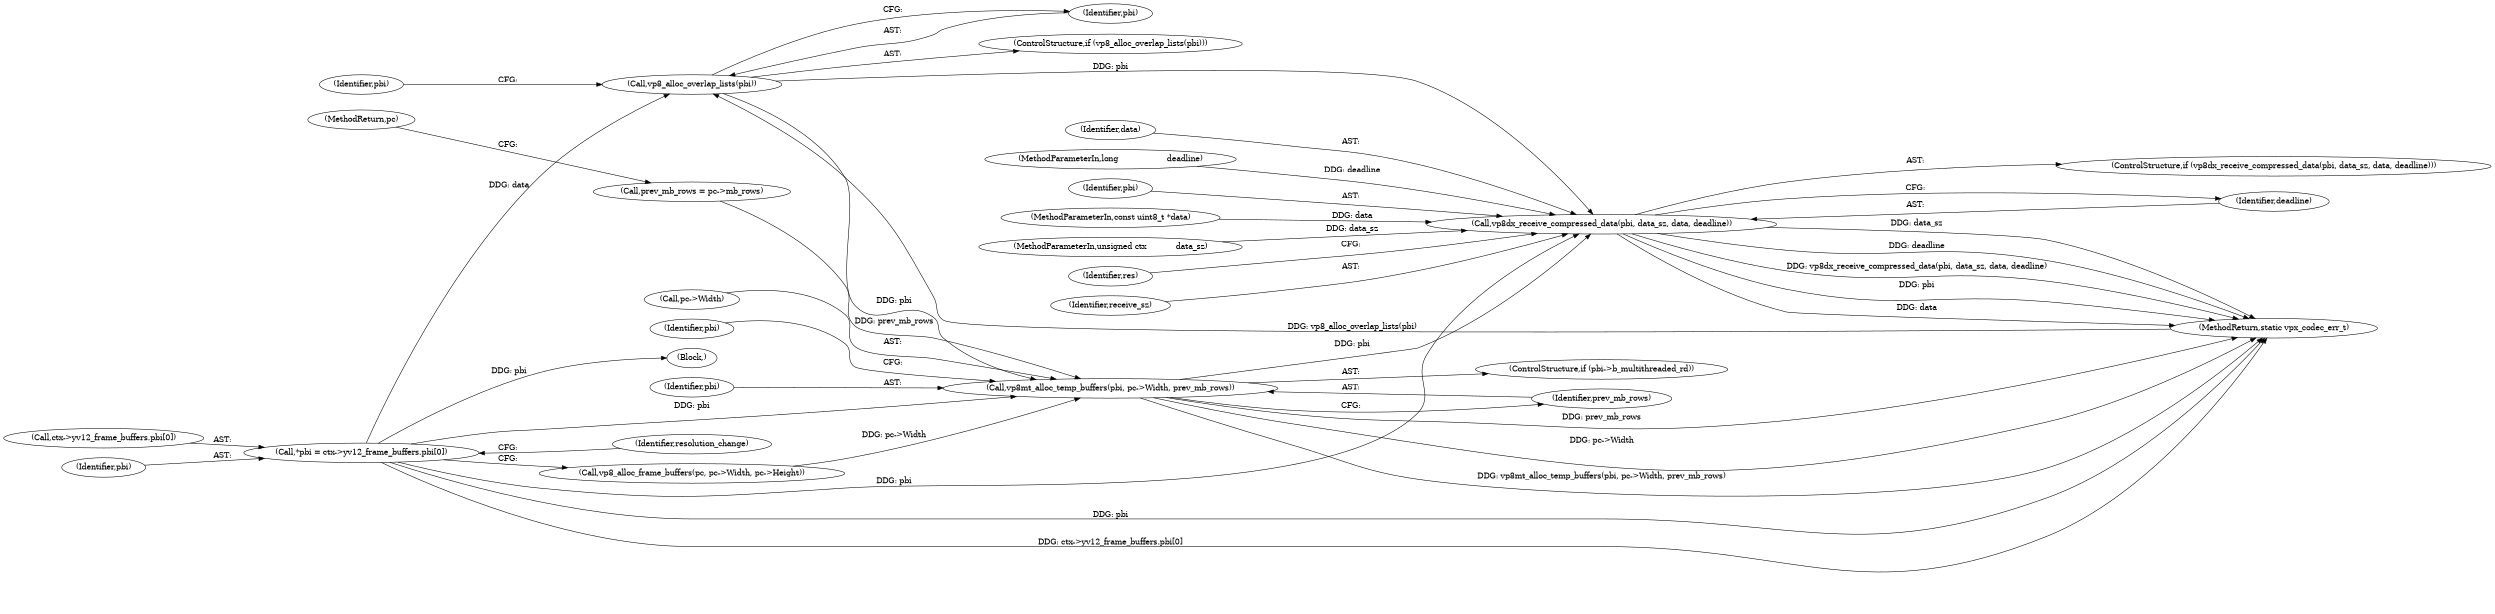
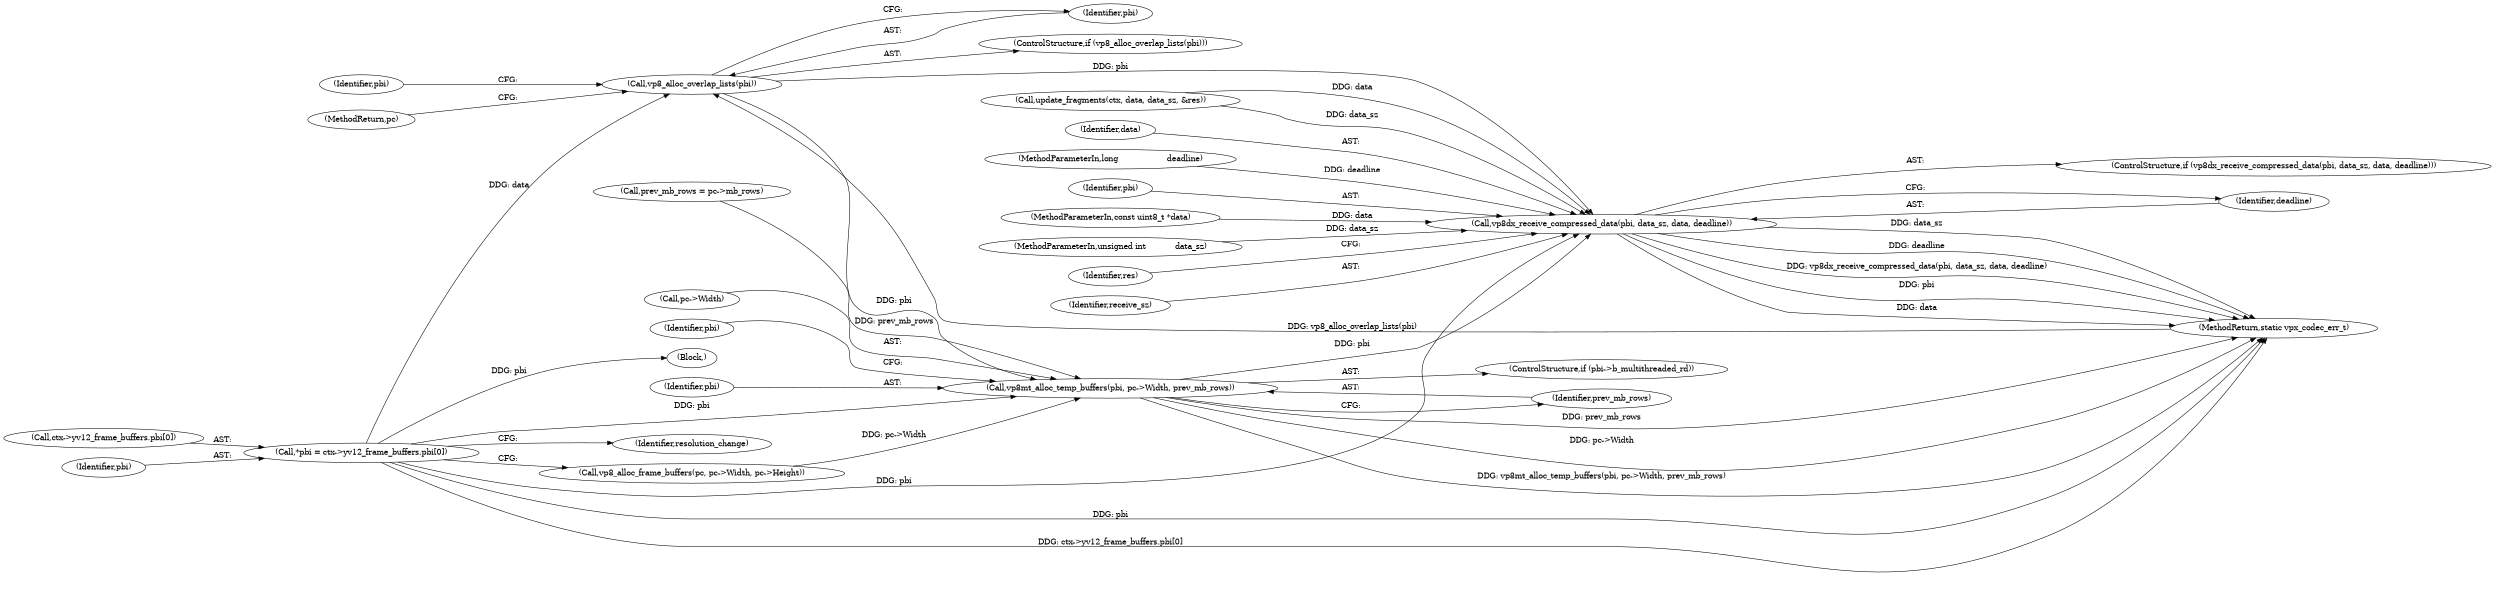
node "(Call,update_fragments(ctx, data, data_sz, &res))": added
edge "(MethodReturn,pc)" -> "(Call,prev_mb_rows = pc->mb_rows)": now "(MethodReturn,pc)" -> "(Call,vp8_alloc_overlap_lists(pbi))"
node "(MethodParameterIn,unsigned ctx            data_sz)": label "(MethodParameterIn,unsigned ctx            data_sz)" -> "(MethodParameterIn,unsigned int            data_sz)"
edge "(Identifier,resolution_change)" -> "(Call,*pbi = ctx->yv12_frame_buffers.pbi[0])": reversed
